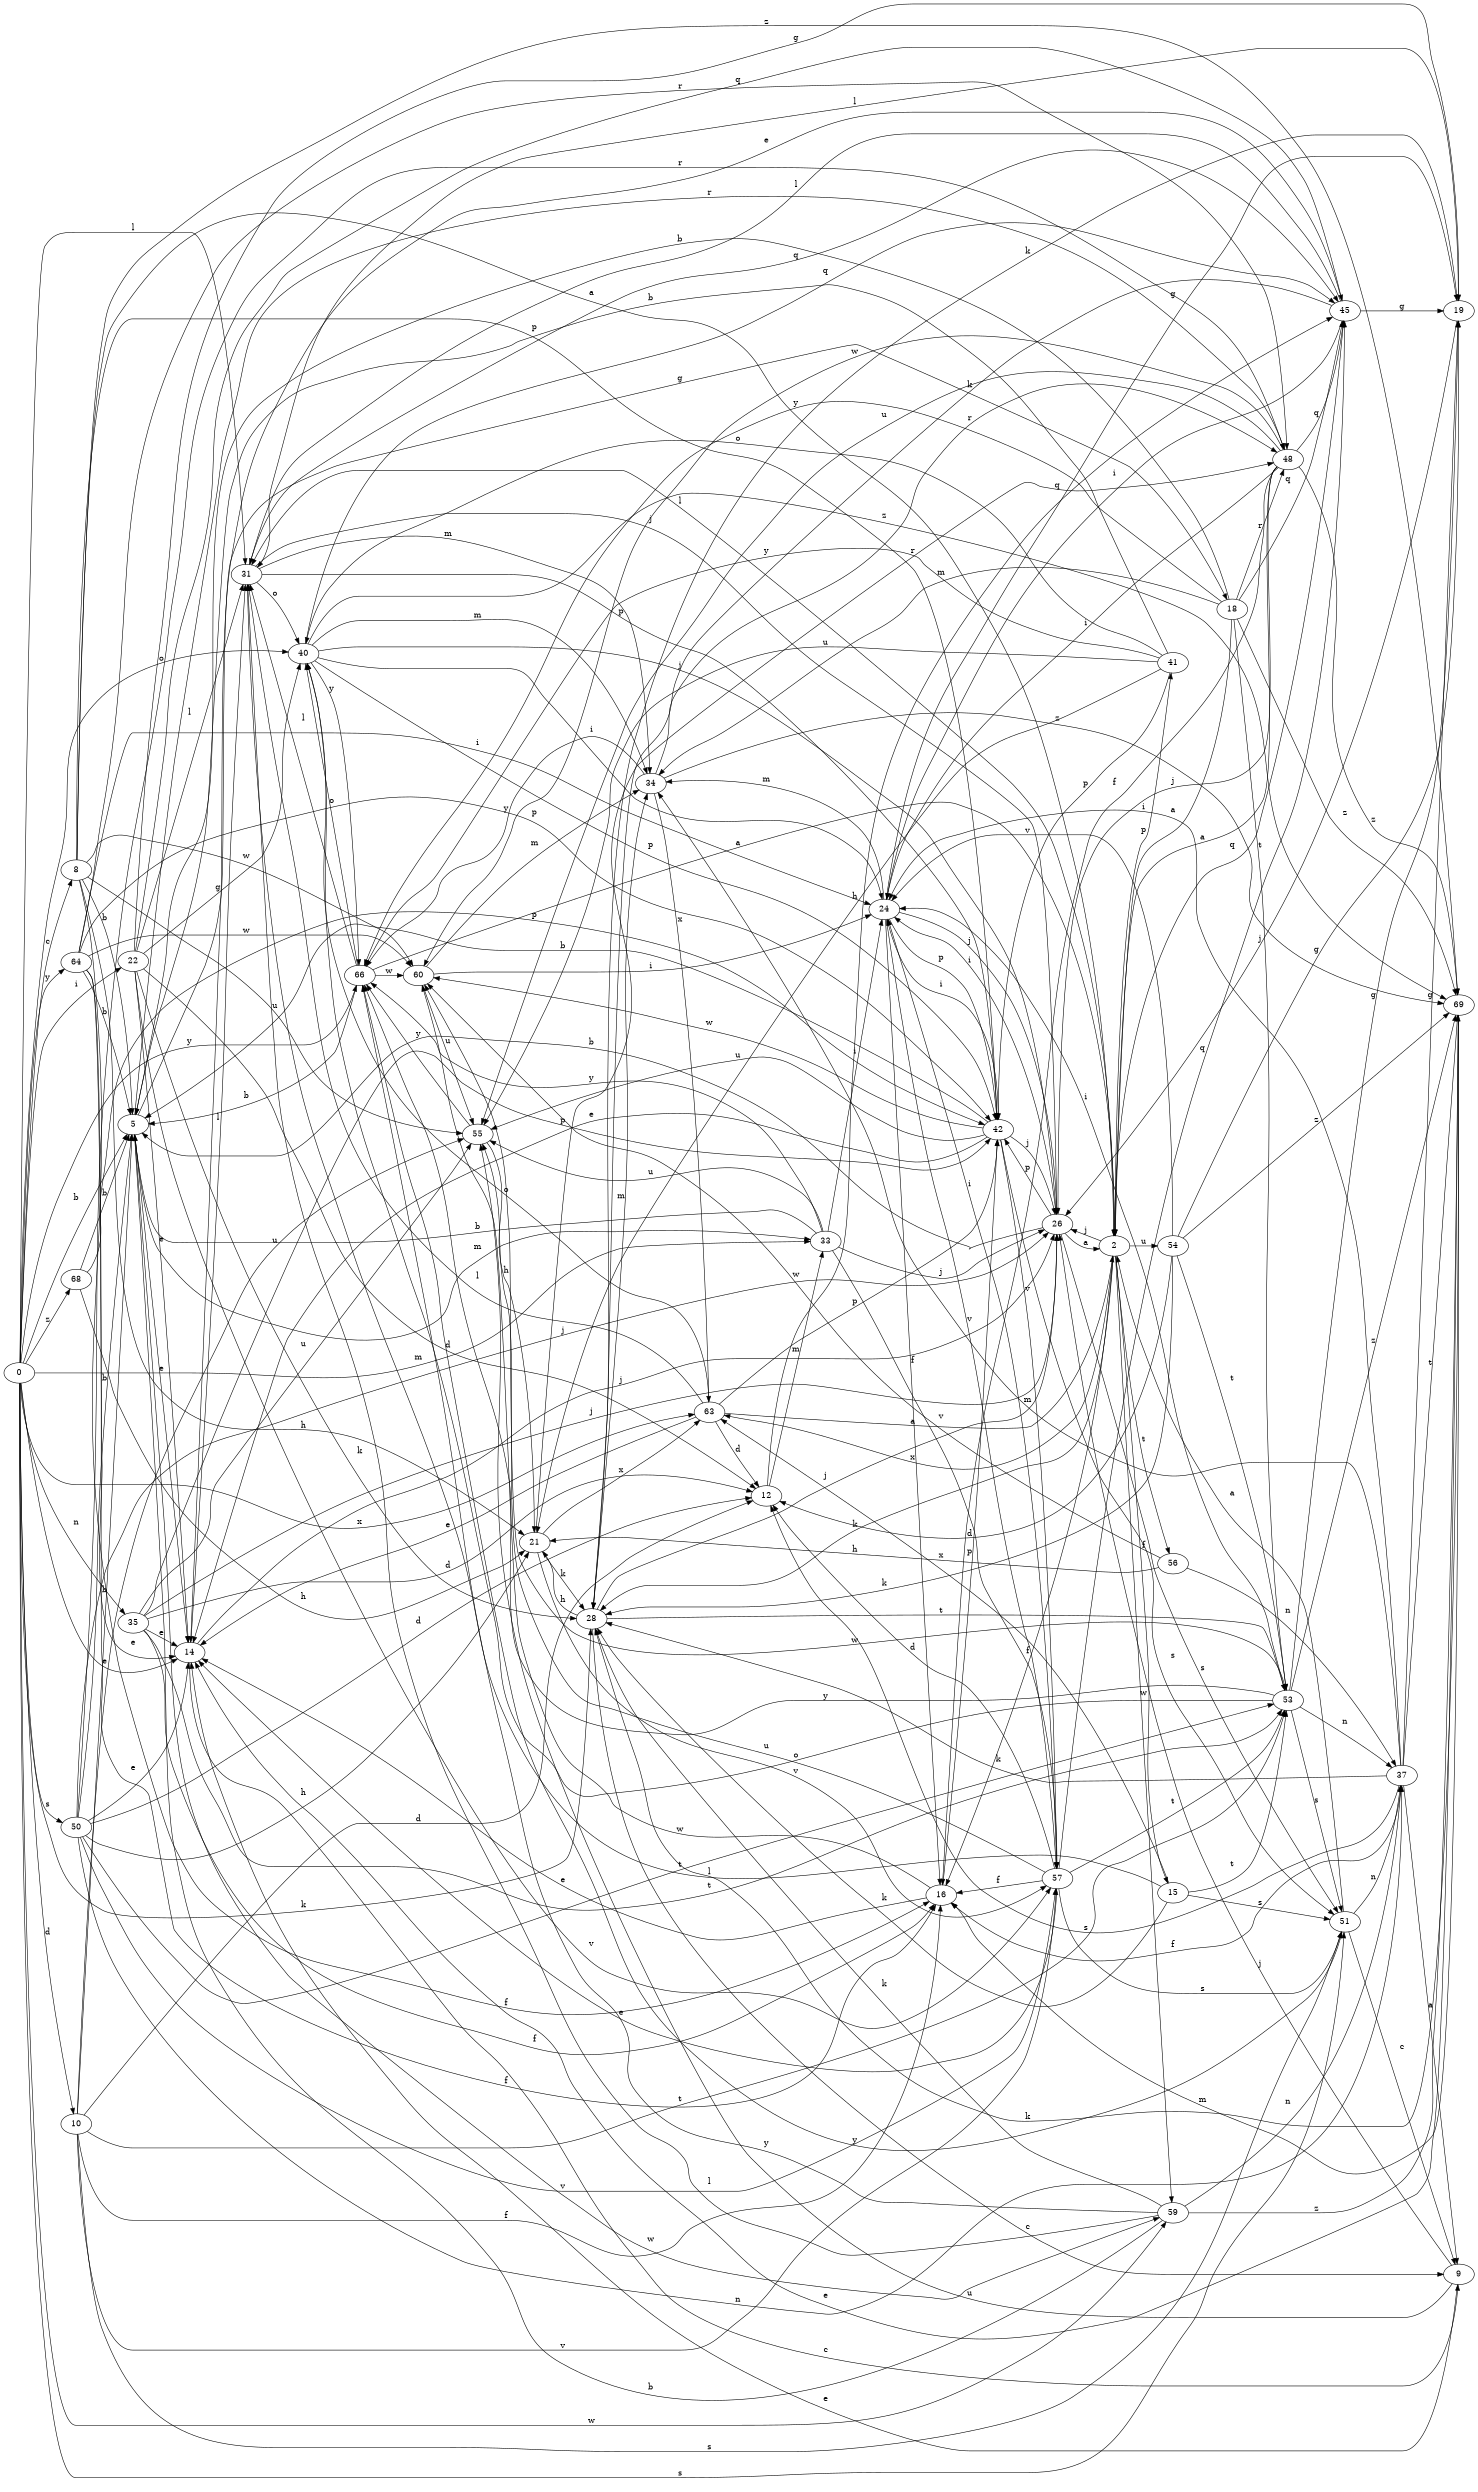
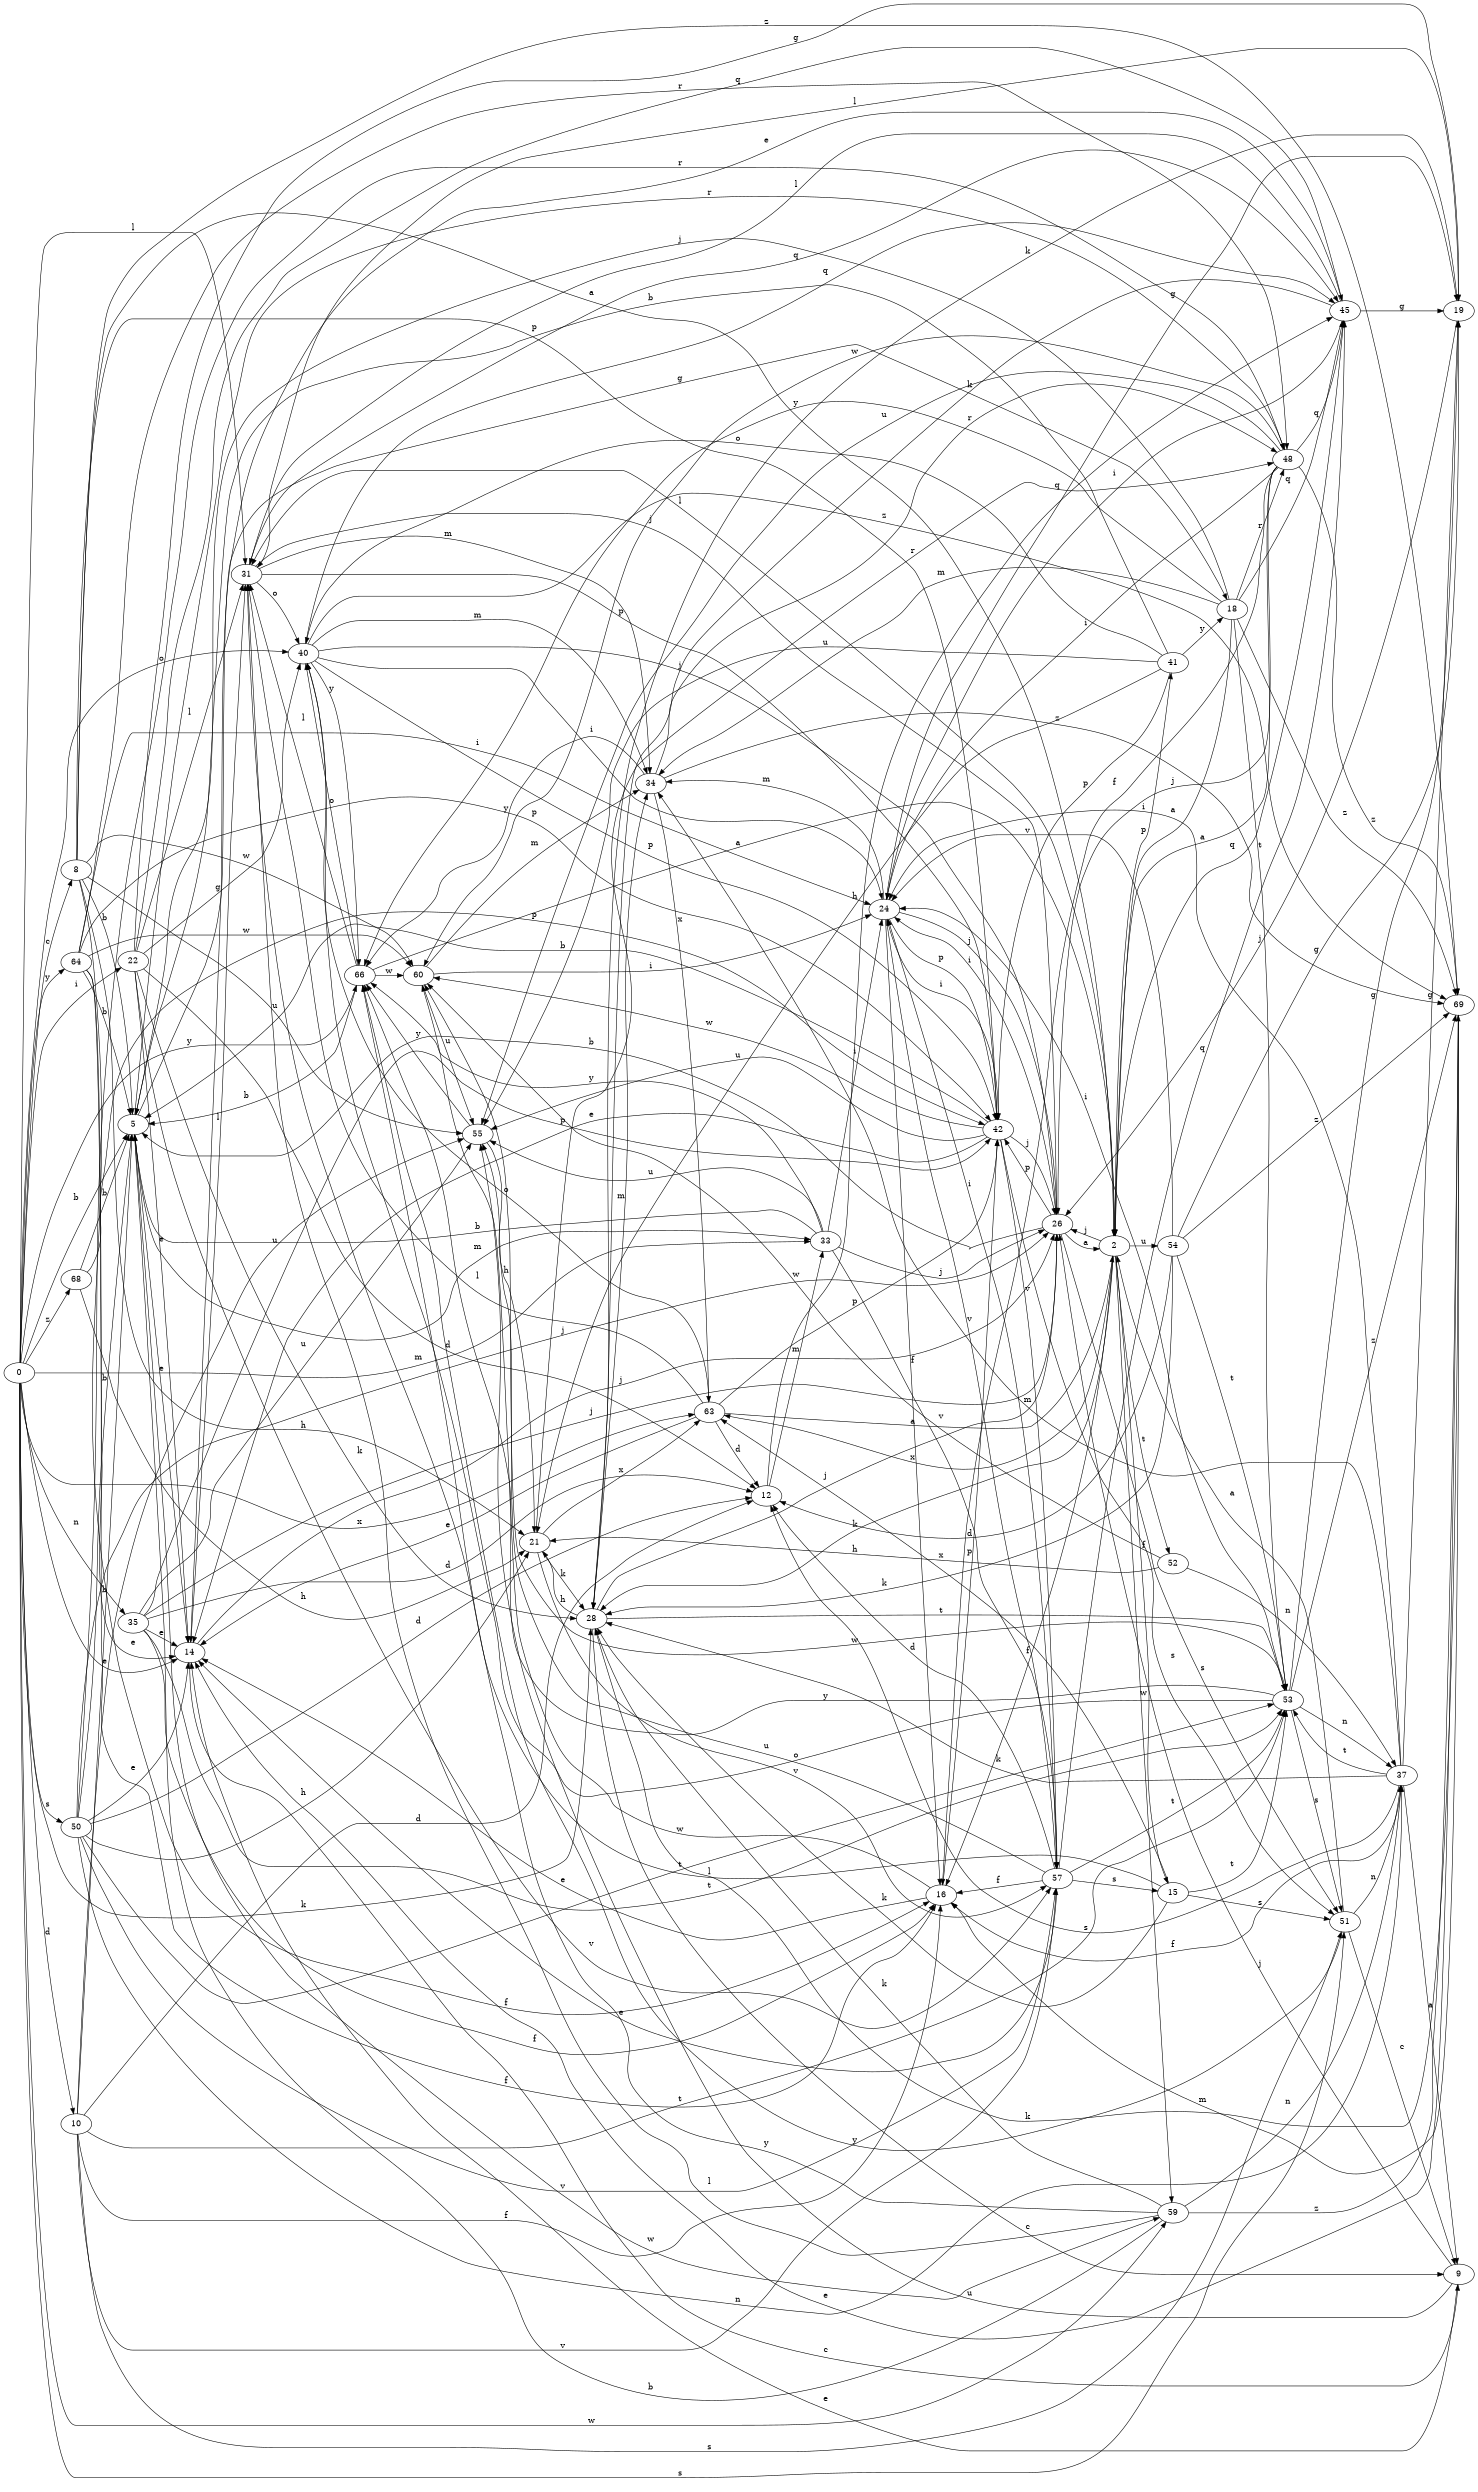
edge "18" -> "5": label "b" -> "j"
edge "41" -> "66": now "41" -> "18"
edge "37" -> "69": now "37" -> "53"
node "56": label "56" -> "52"
edge "57" -> "51": now "57" -> "15"
